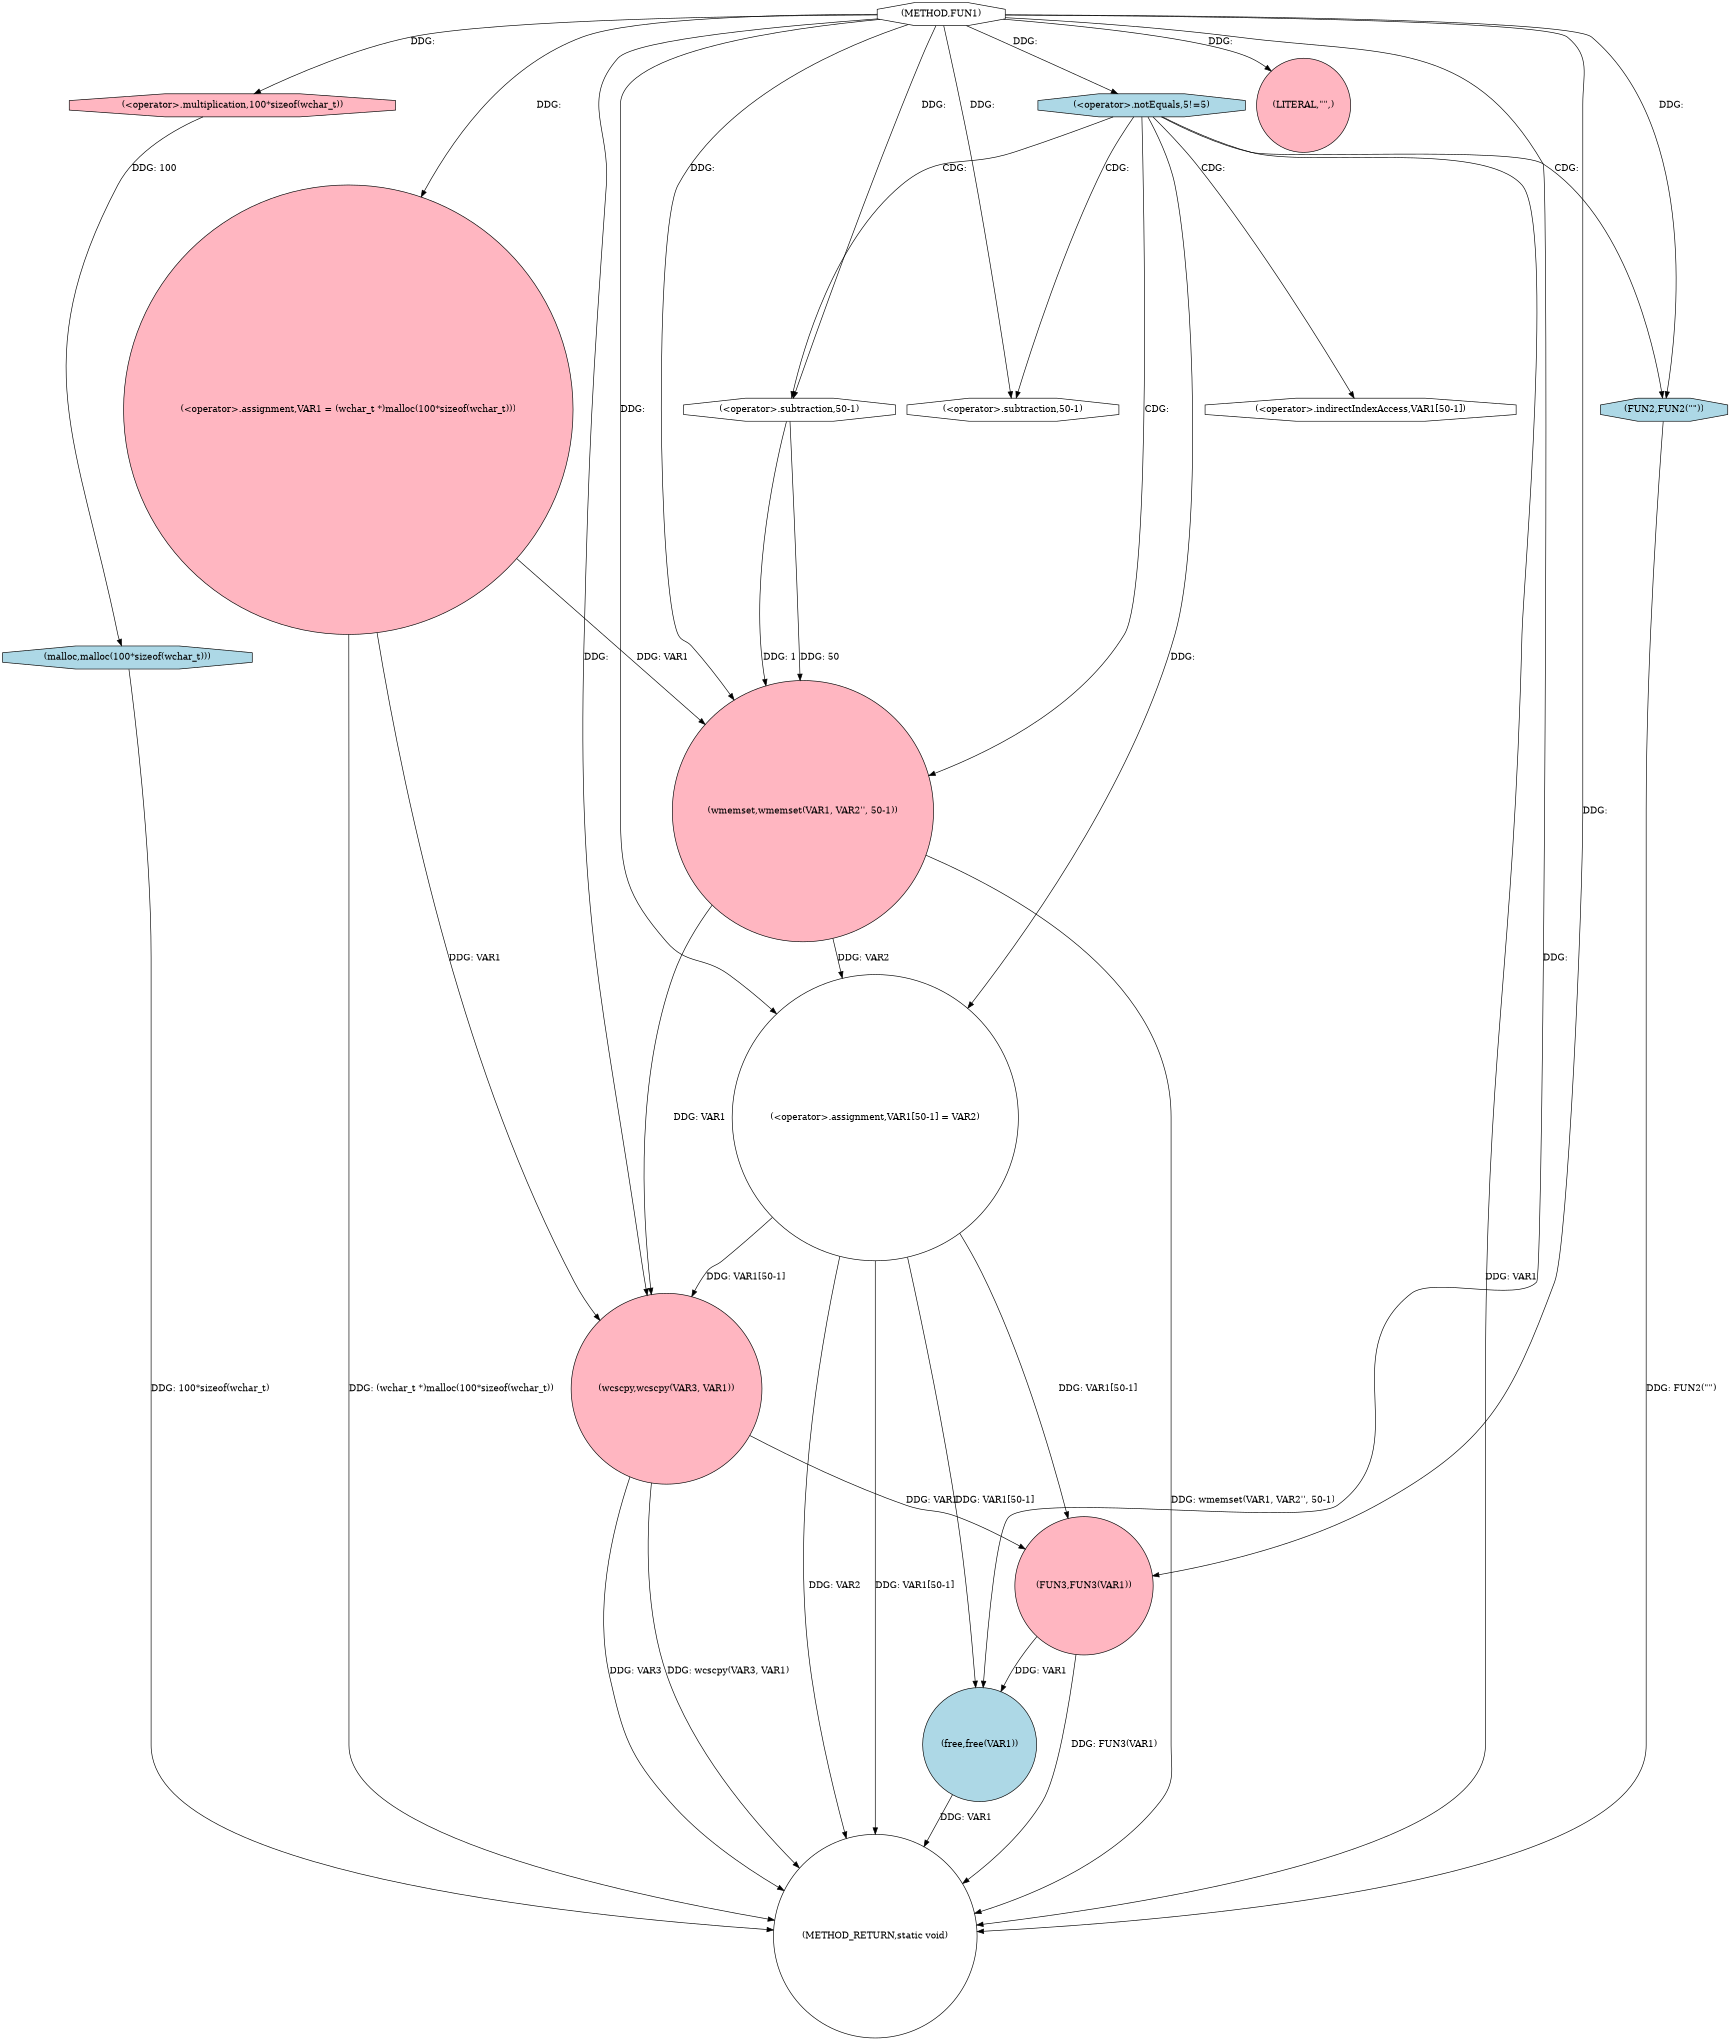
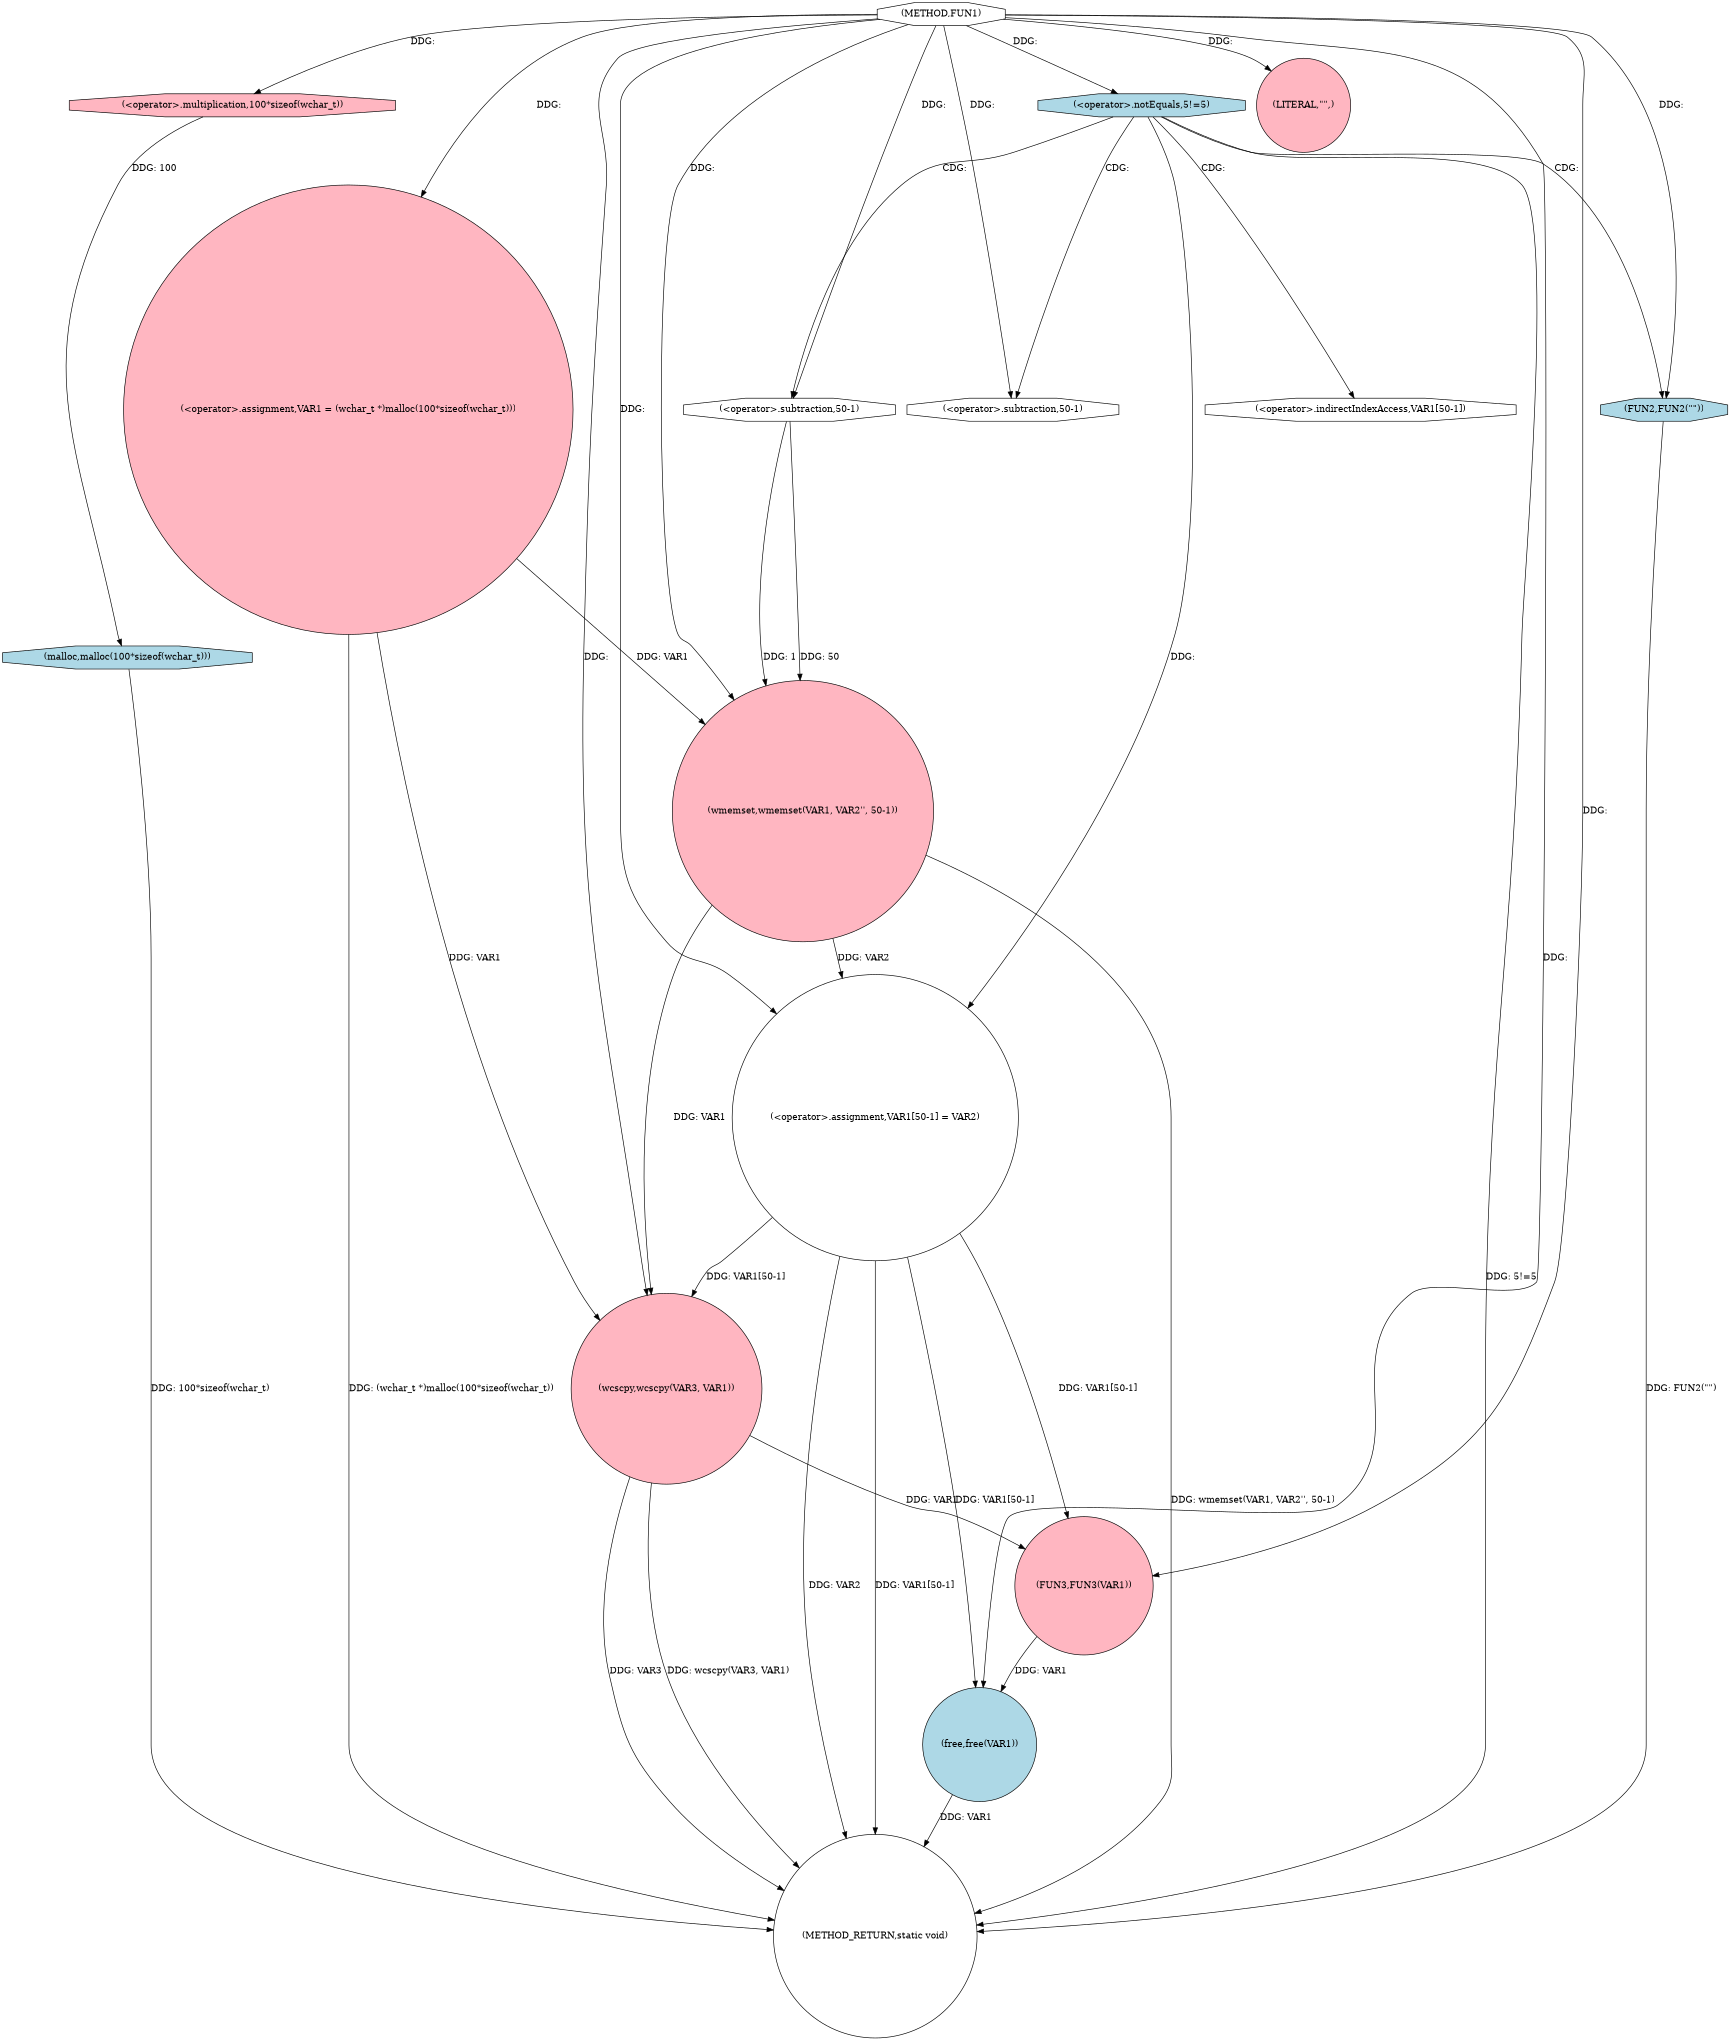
edge "(<operator>.notEquals,5!=5)" -> "(wmemset,wmemset(VAR1, VAR2'', 50-1))": removed, label "CDG:"
edge "(<operator>.notEquals,5!=5)" -> "(METHOD_RETURN,static void)": label "DDG: VAR1" -> "DDG: 5!=5"
edge "(FUN3,FUN3(VAR1))" -> "(METHOD_RETURN,static void)": removed, label "DDG: FUN3(VAR1)"
